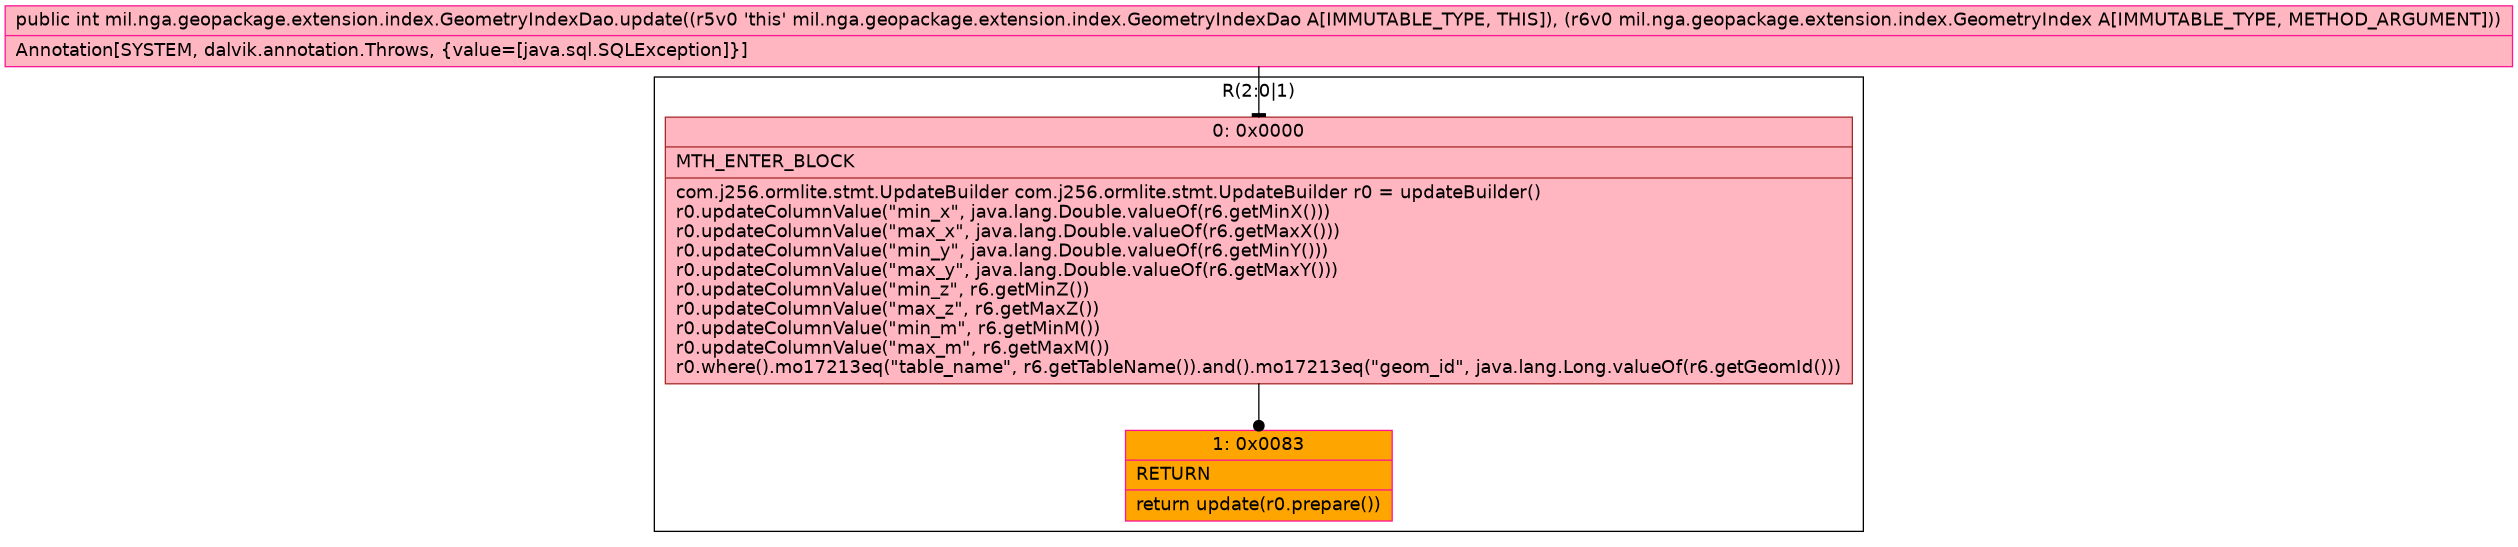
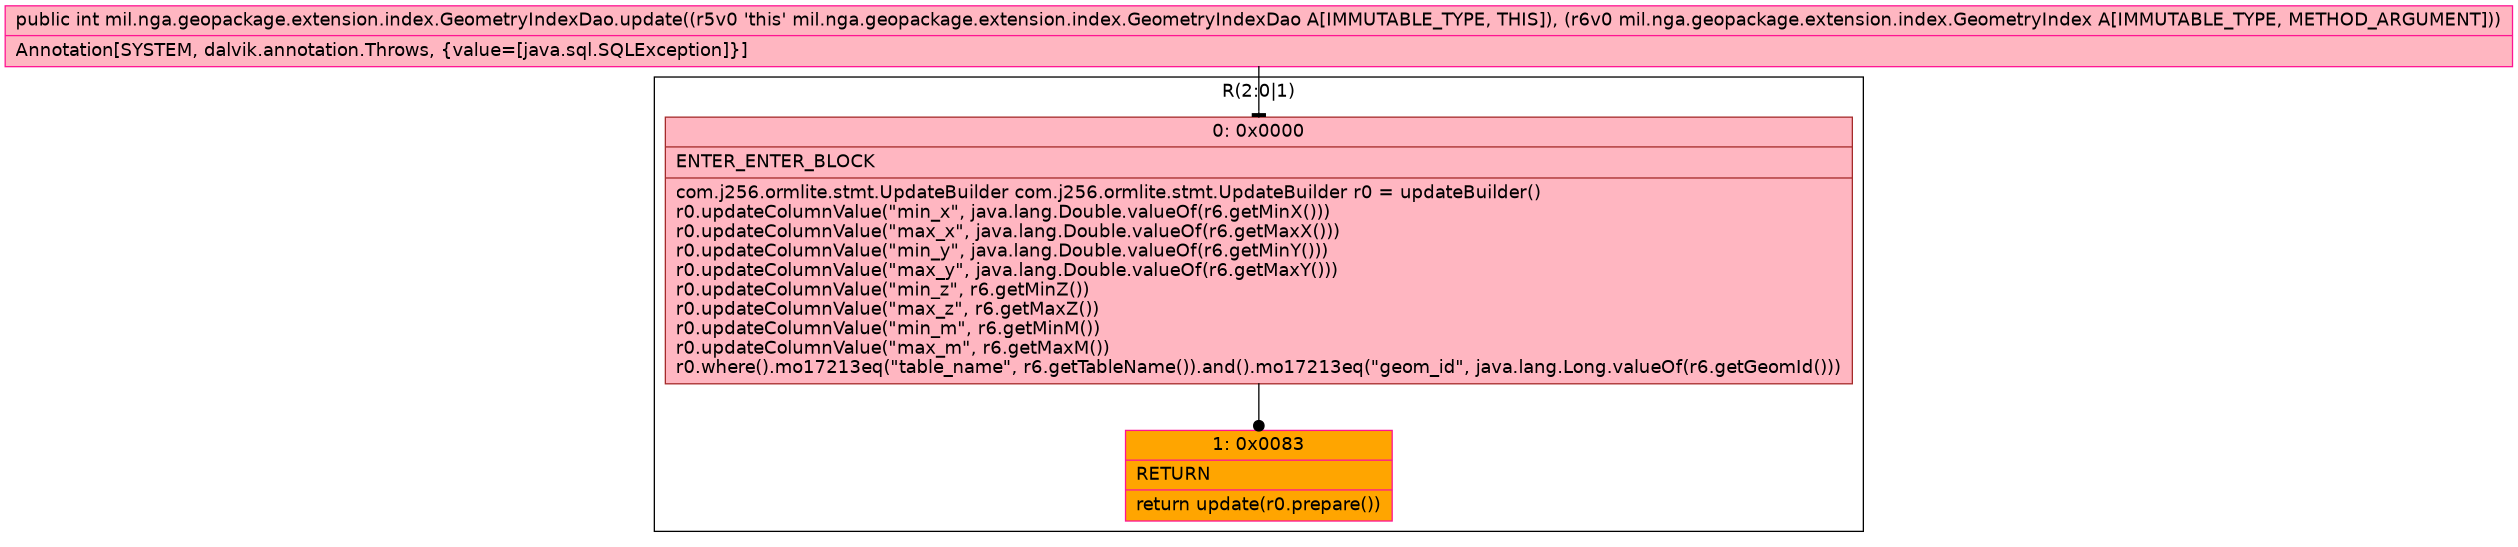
node "0: 0x0000": text "MTH_ENTER_BLOCK" -> "ENTER_ENTER_BLOCK"
